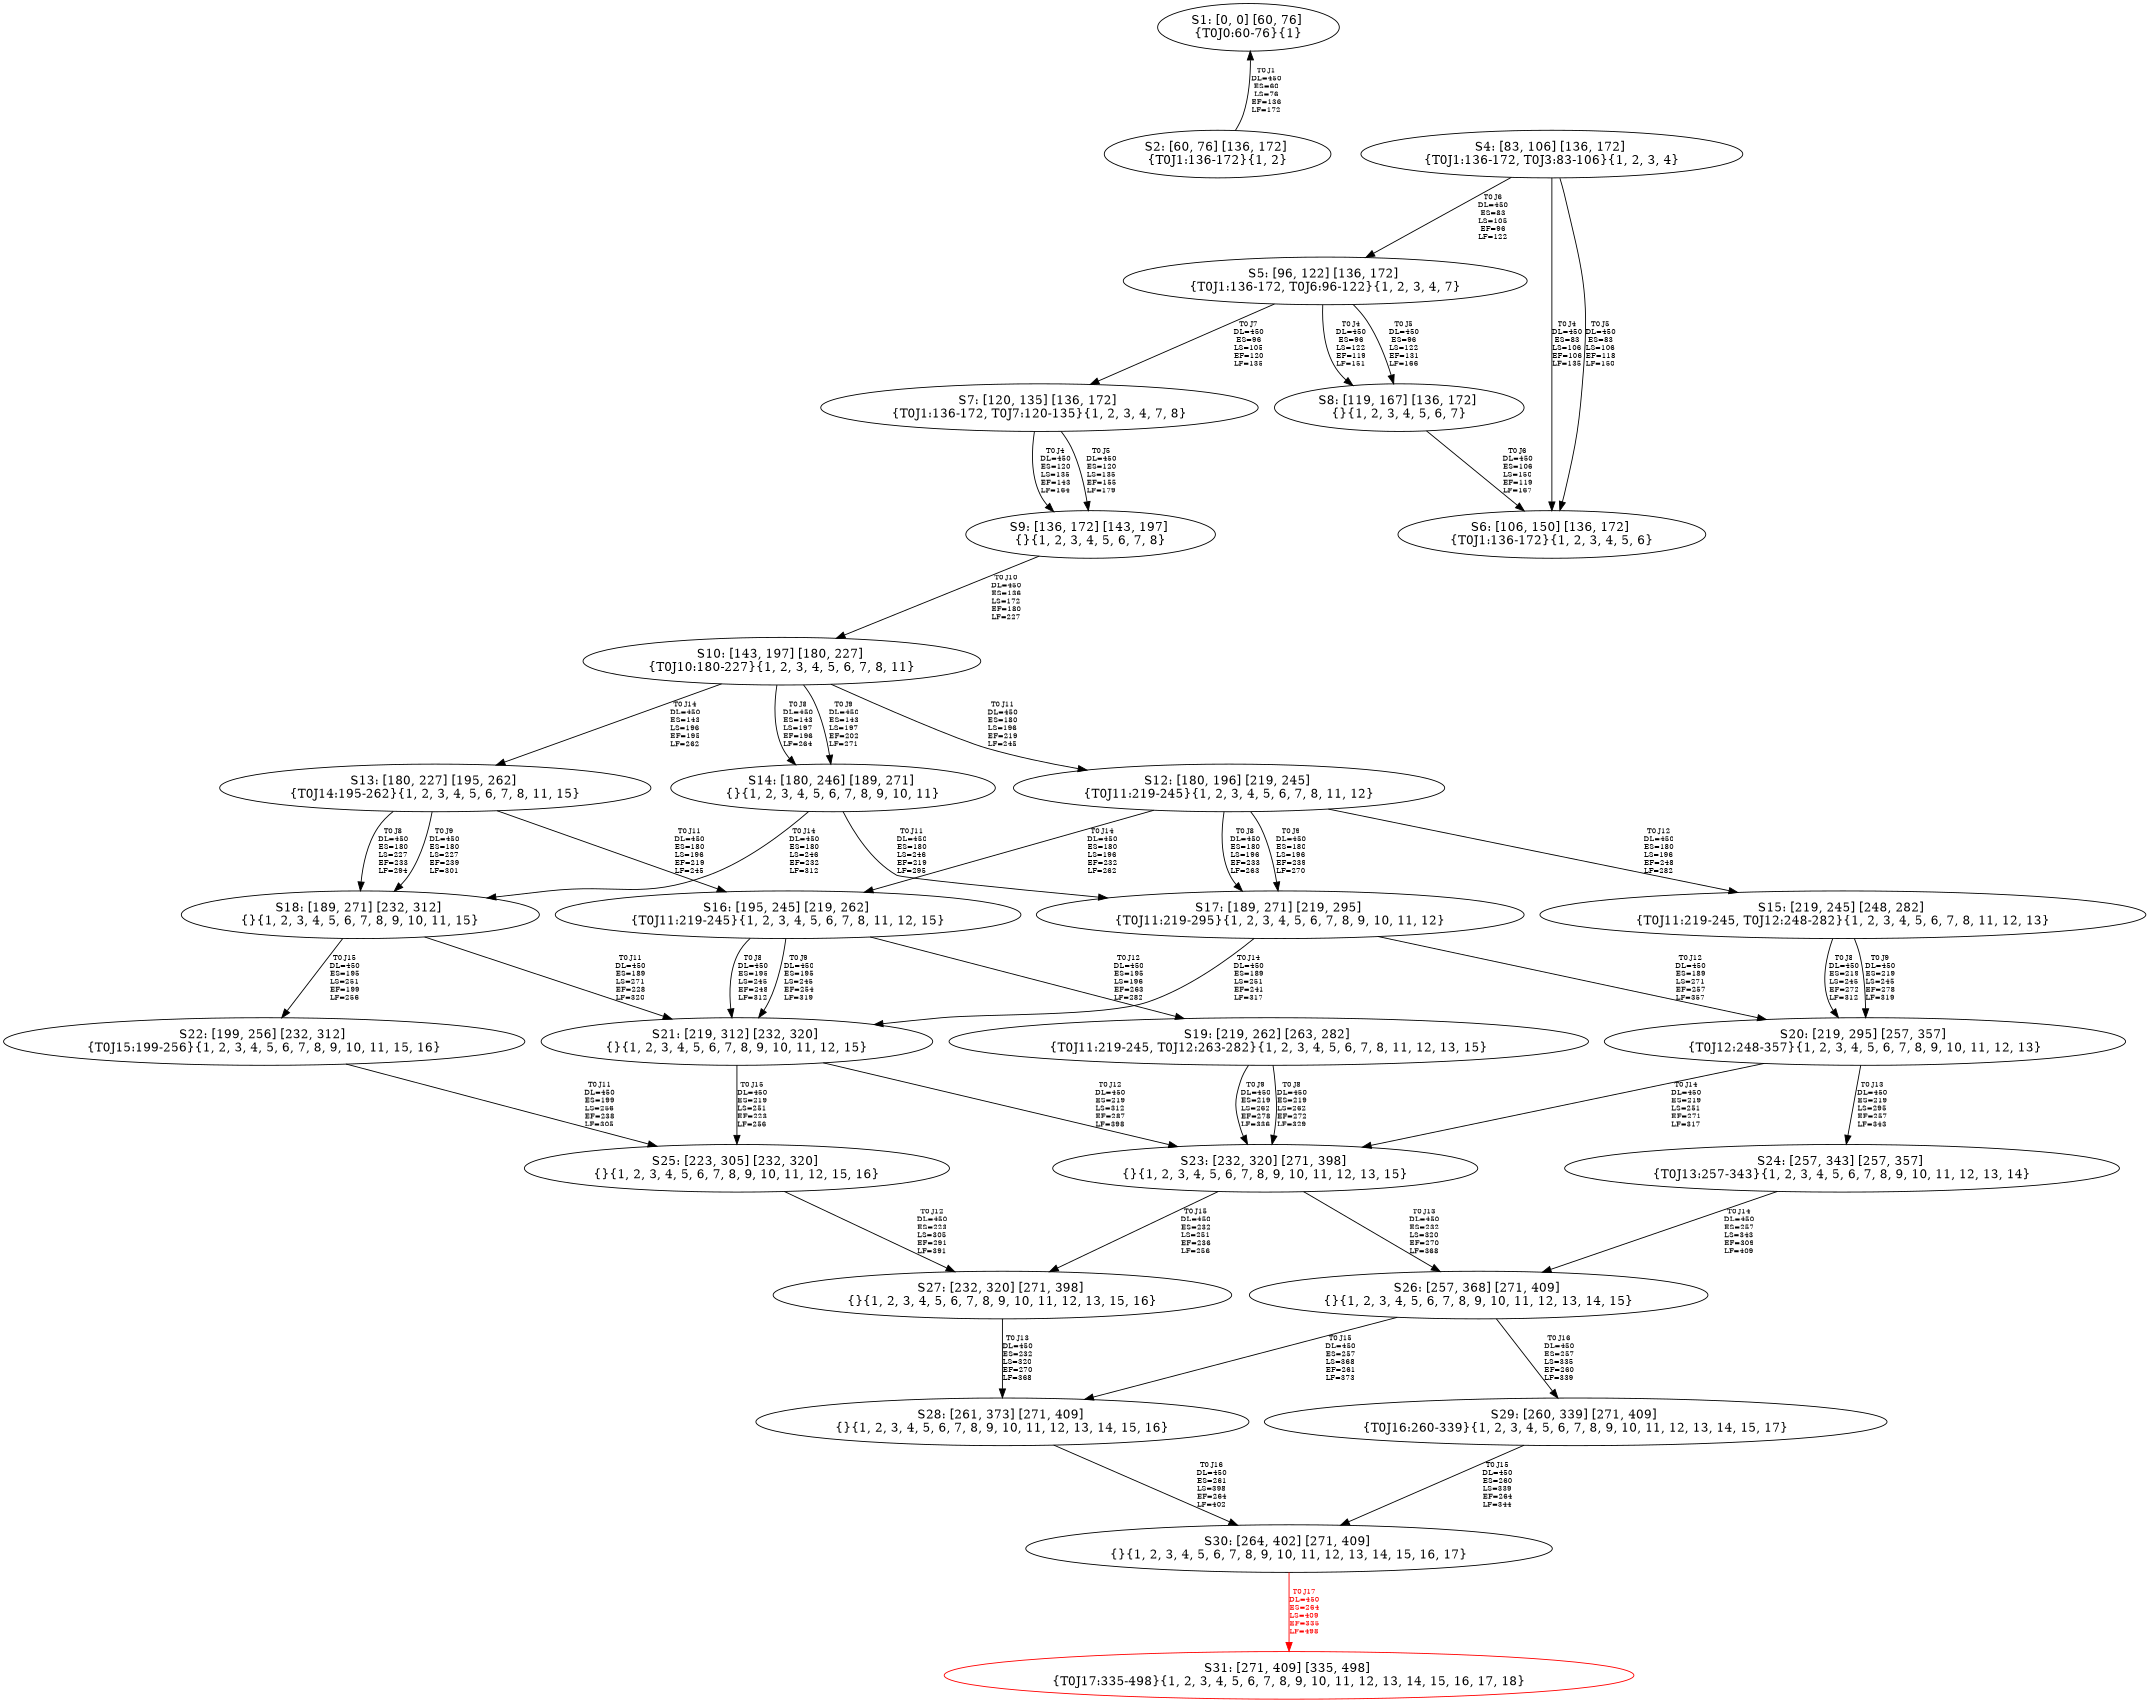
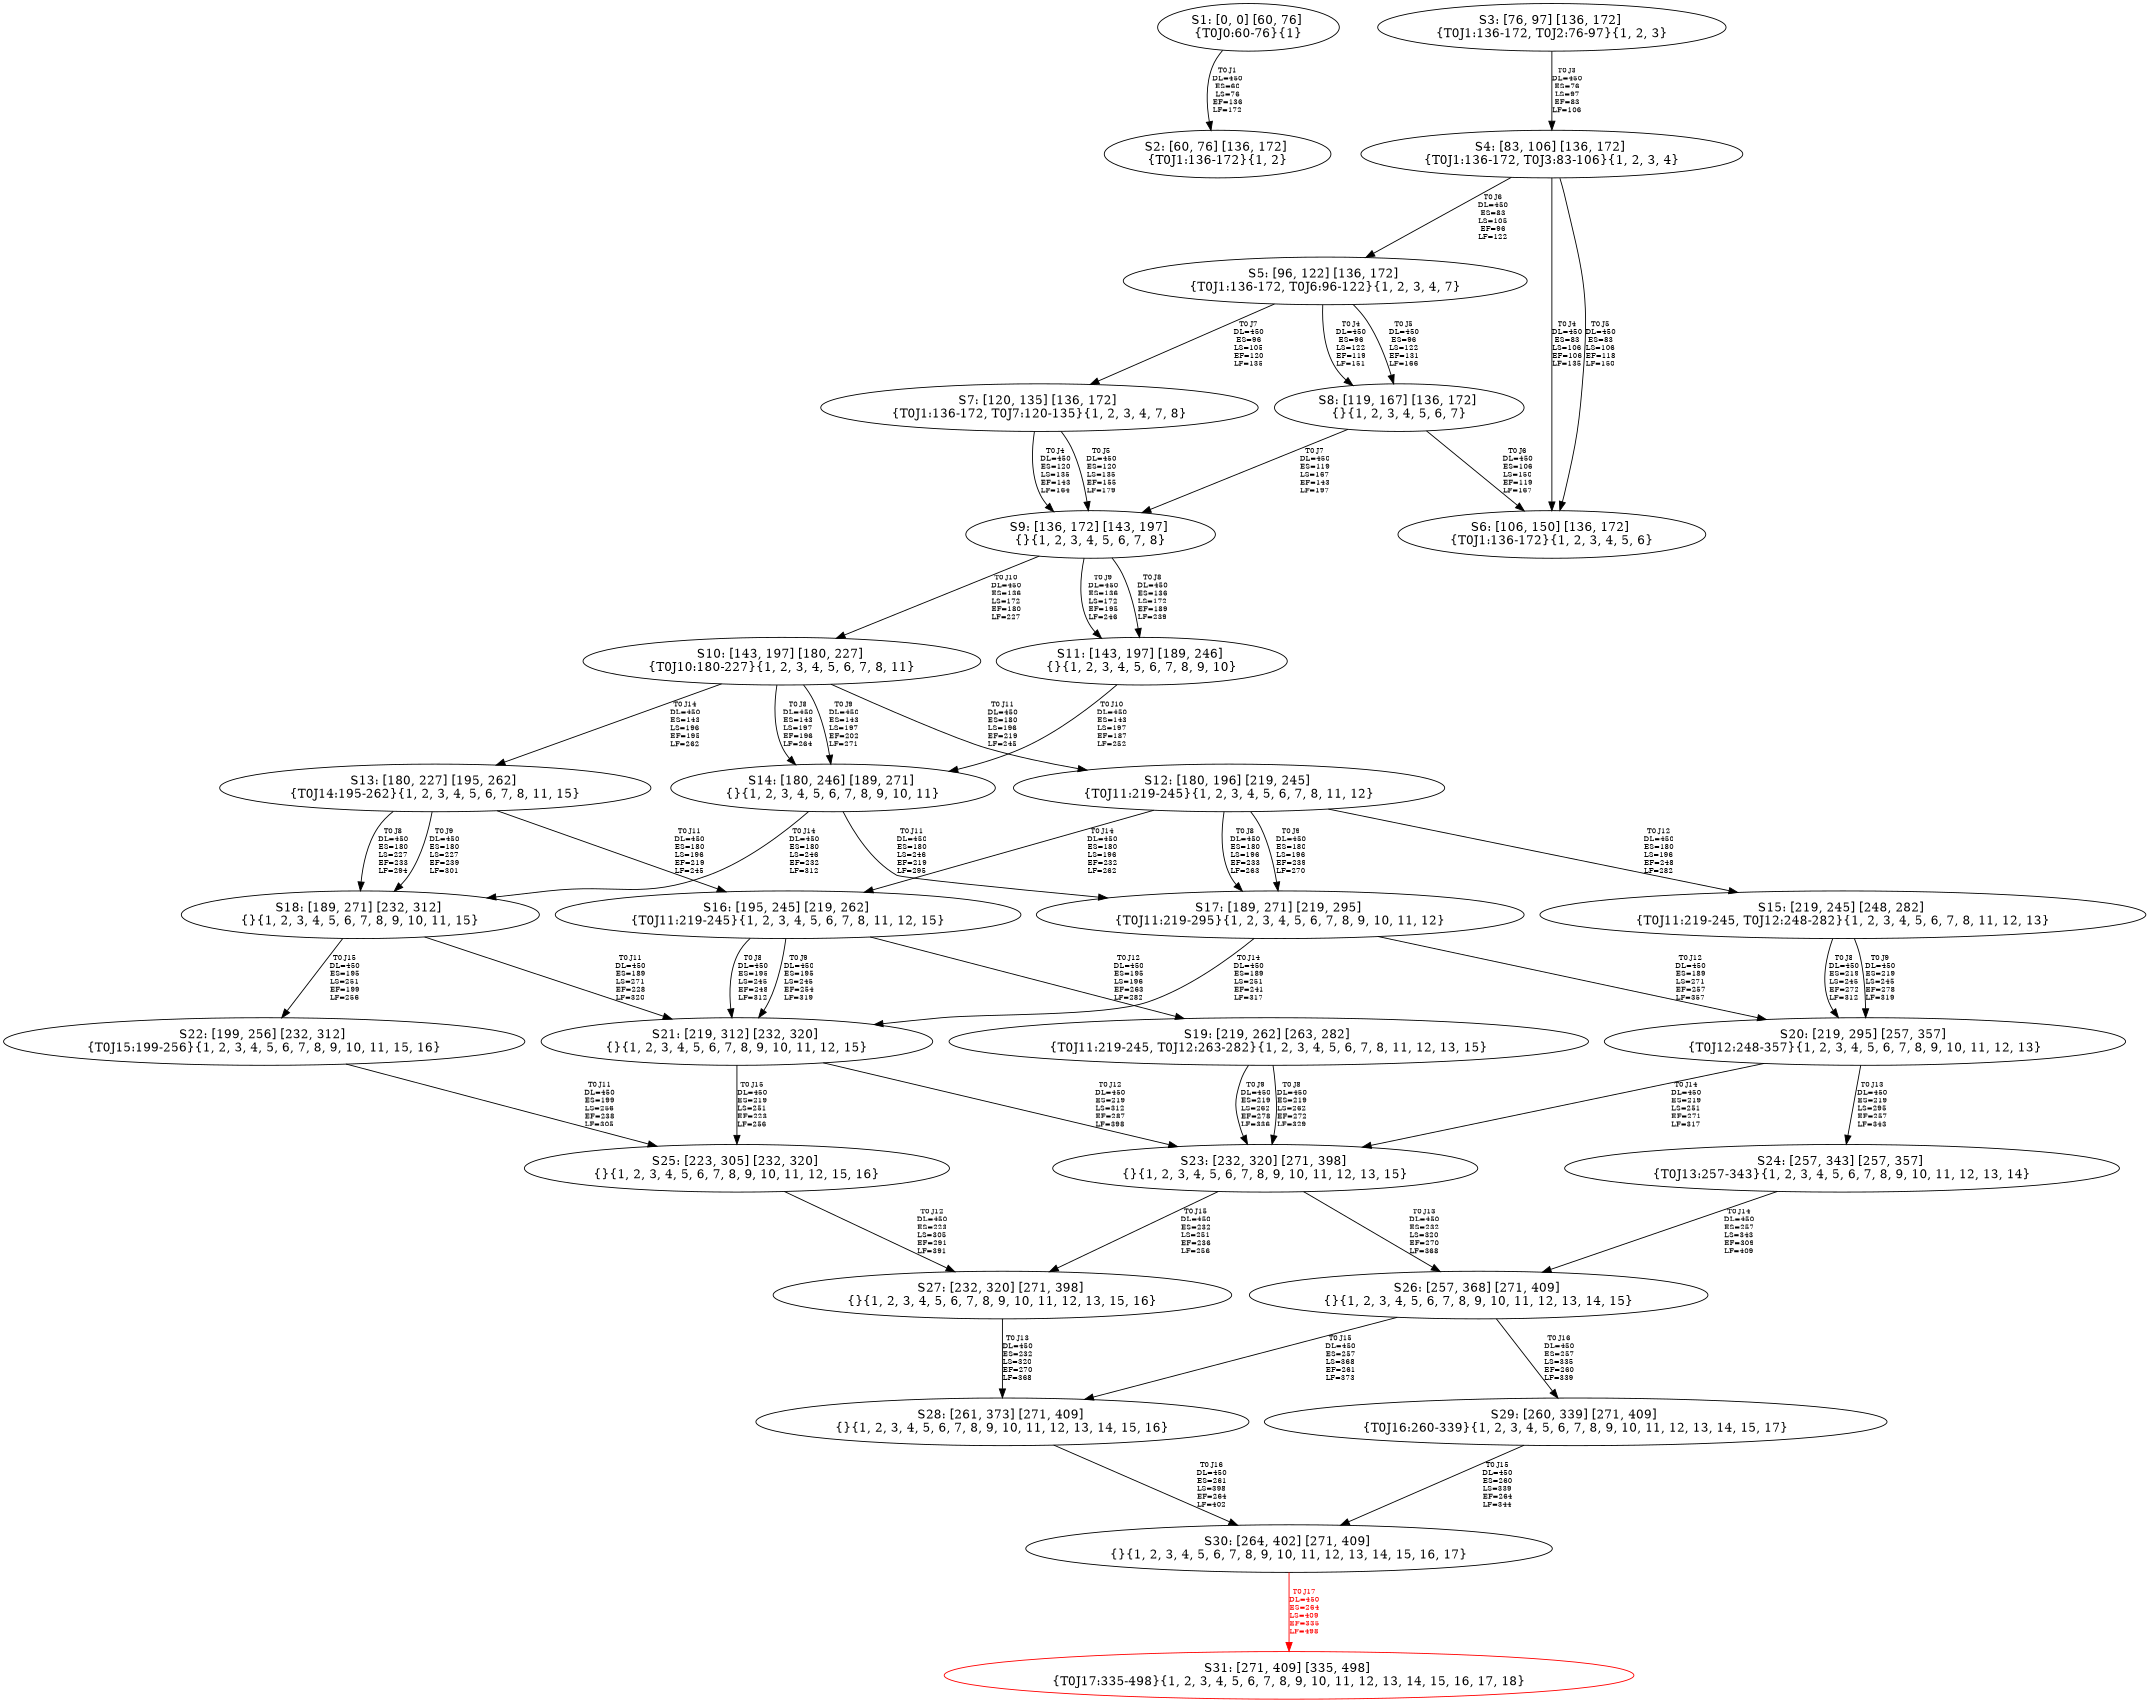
node "S3: [76, 97] [136, 172] {T0J1:136-172, T0J2:76-97}{1, 2, 3}": added
edge "S2: [60, 76] [136, 172] {T0J1:136-172}{1, 2}" -> "S1: [0, 0] [60, 76] {T0J0:60-76}{1}": reversed
edge "S8: [119, 167] [136, 172] {}{1, 2, 3, 4, 5, 6, 7}" -> "S9: [136, 172] [143, 197] {}{1, 2, 3, 4, 5, 6, 7, 8}": added, label "T0 J7 DL=450 ES=119 LS=167 EF=143 LF=197"
node "S11: [143, 197] [189, 246] {}{1, 2, 3, 4, 5, 6, 7, 8, 9, 10}": added
